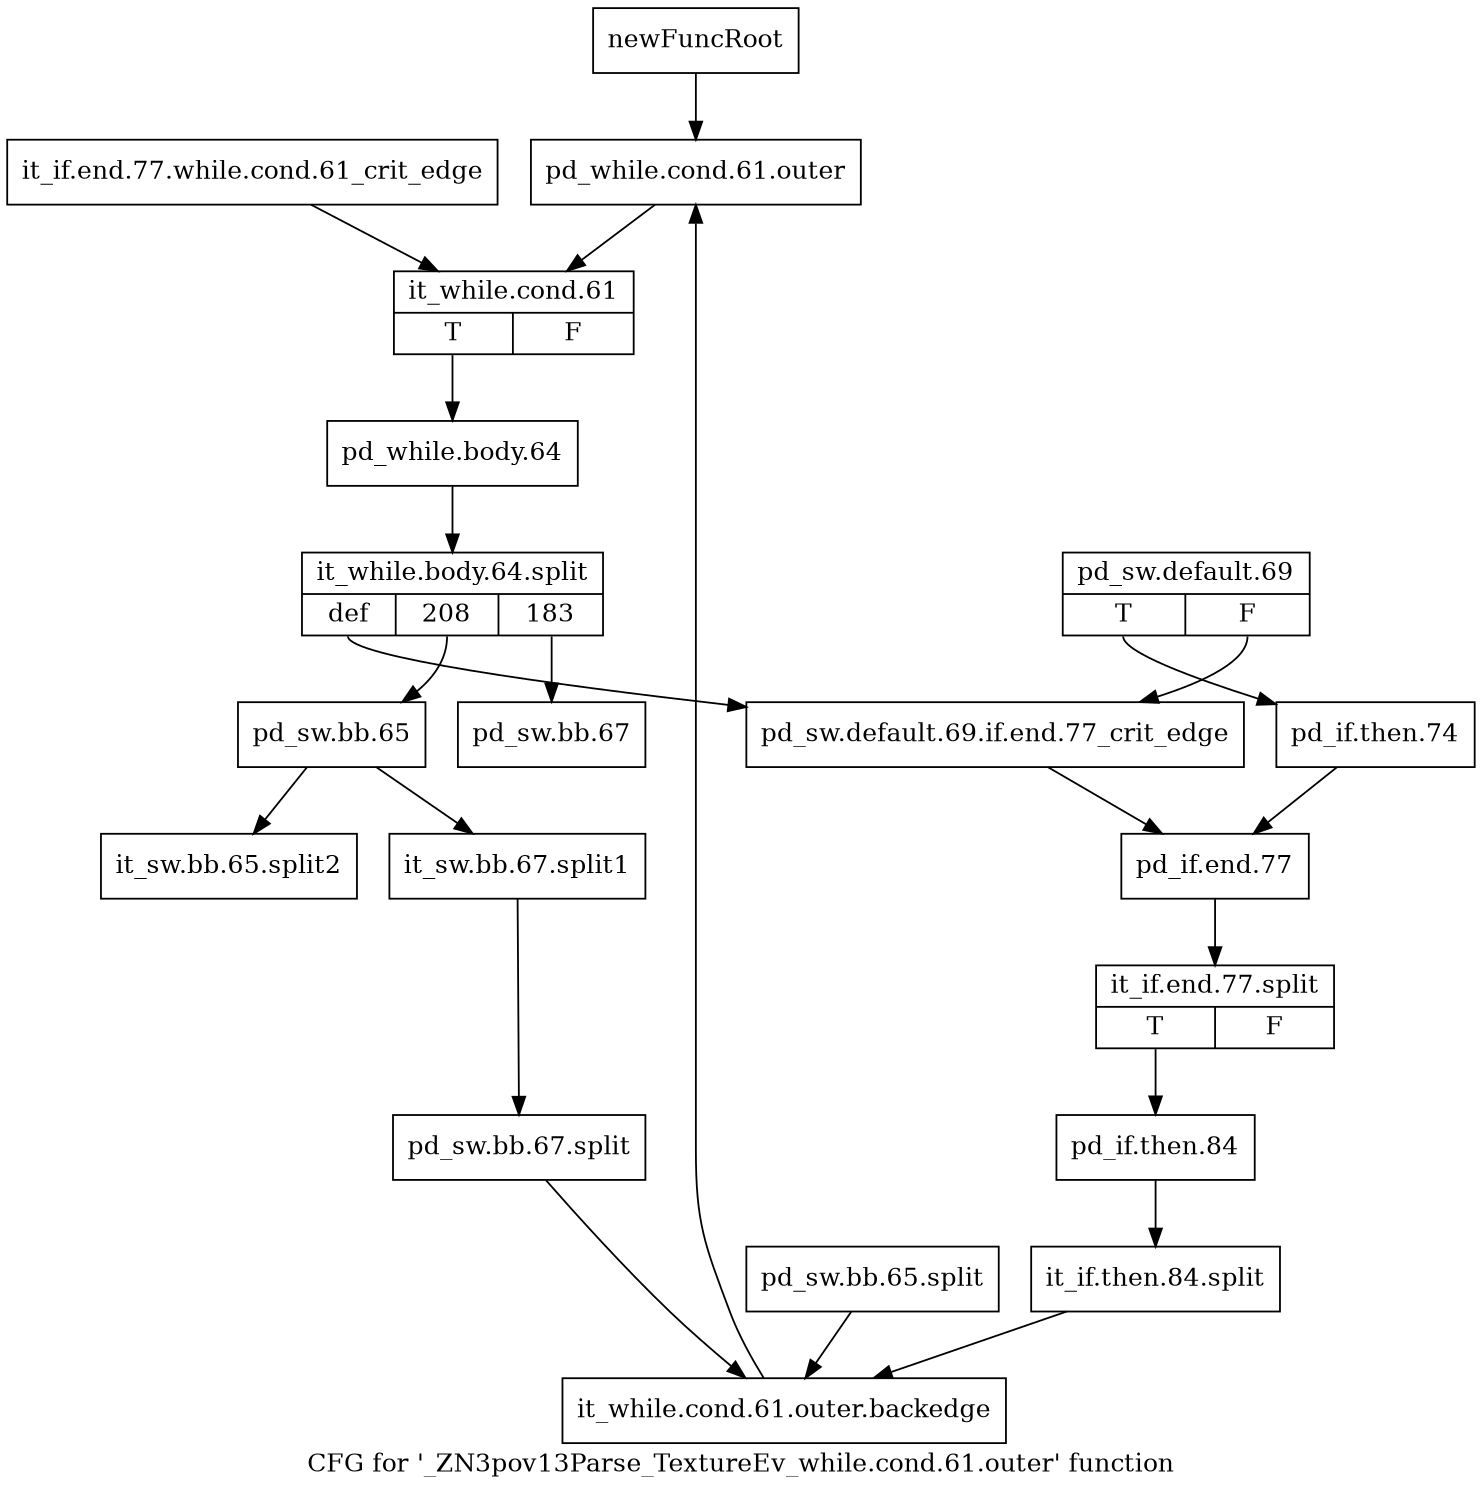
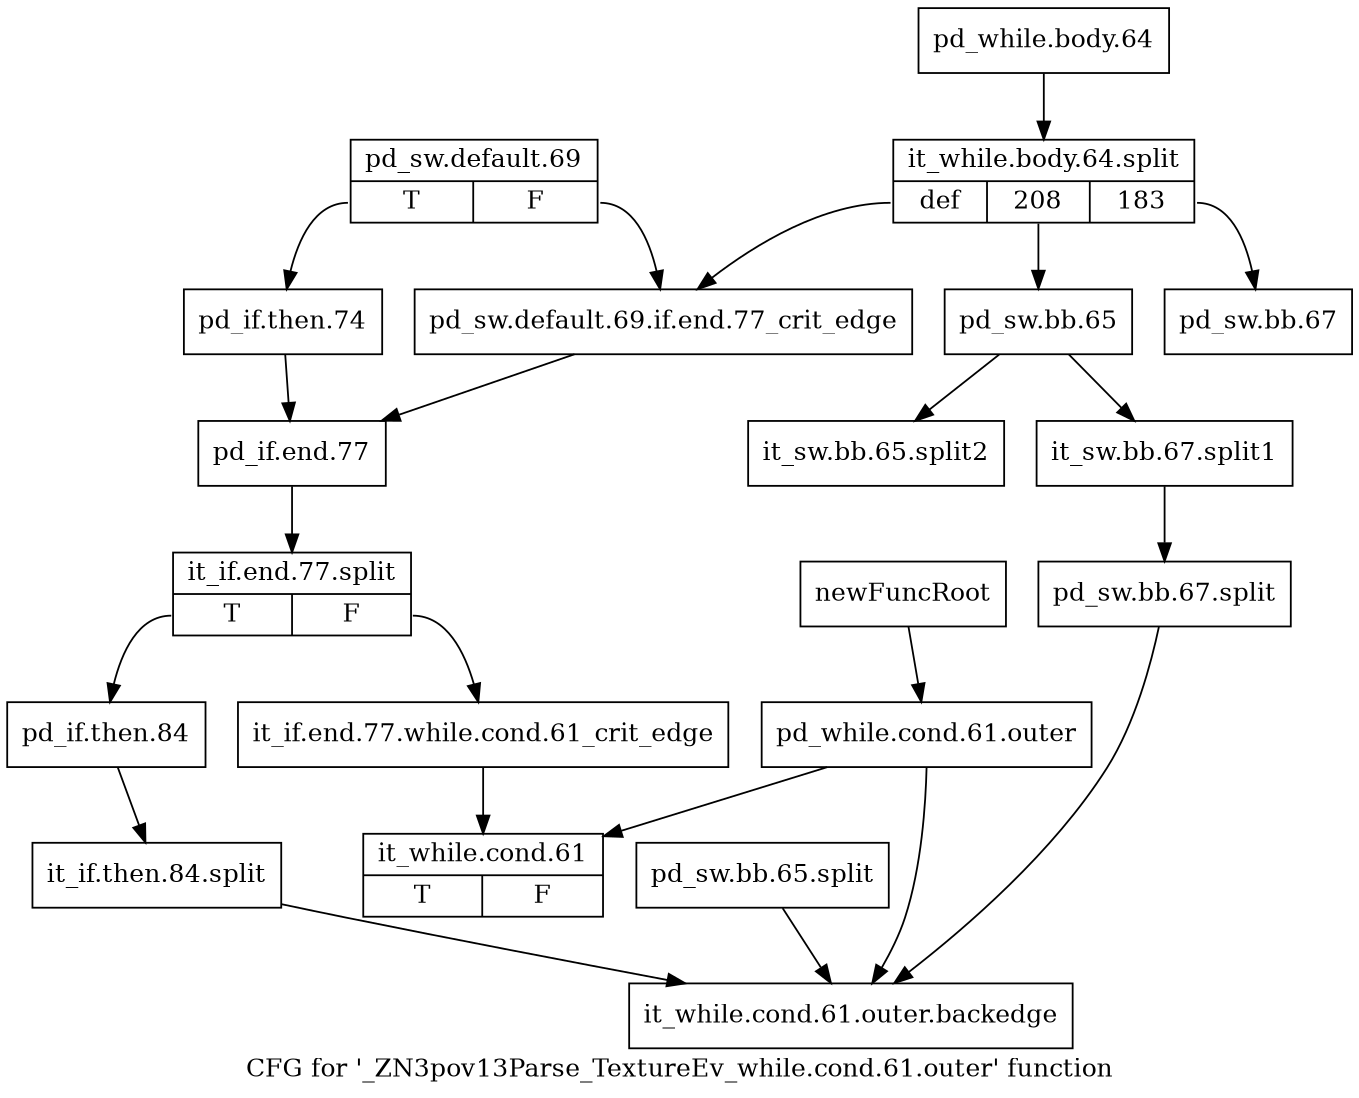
edge "it_while.cond.61" -> "pd_while.body.64": removed
edge "it_if.end.77.split" -> "it_if.end.77.while.cond.61_crit_edge": added
edge "it_while.cond.61.outer.backedge" -> "pd_while.cond.61.outer": reversed
